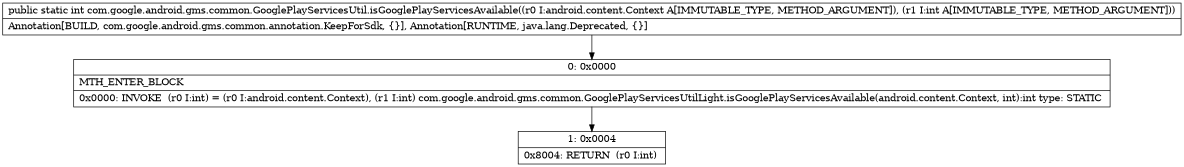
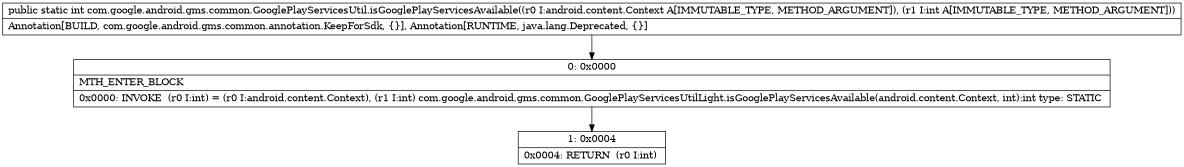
node "1: 0x0004": text "0x8004: RETURN  (r0 I:int)" -> "0x0004: RETURN  (r0 I:int)"
